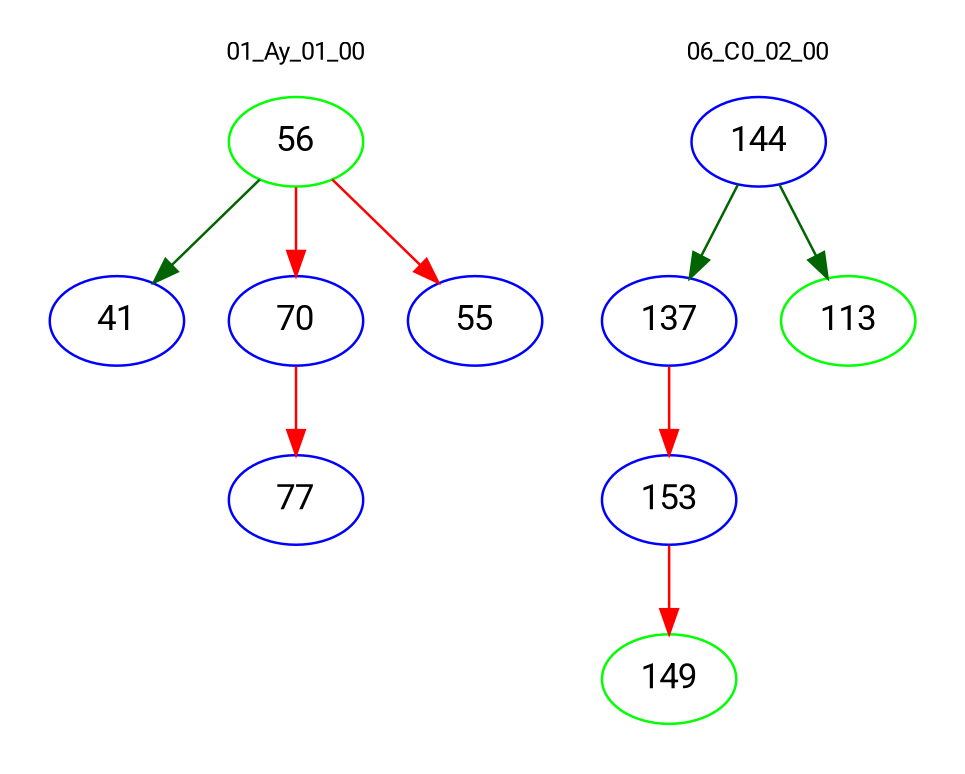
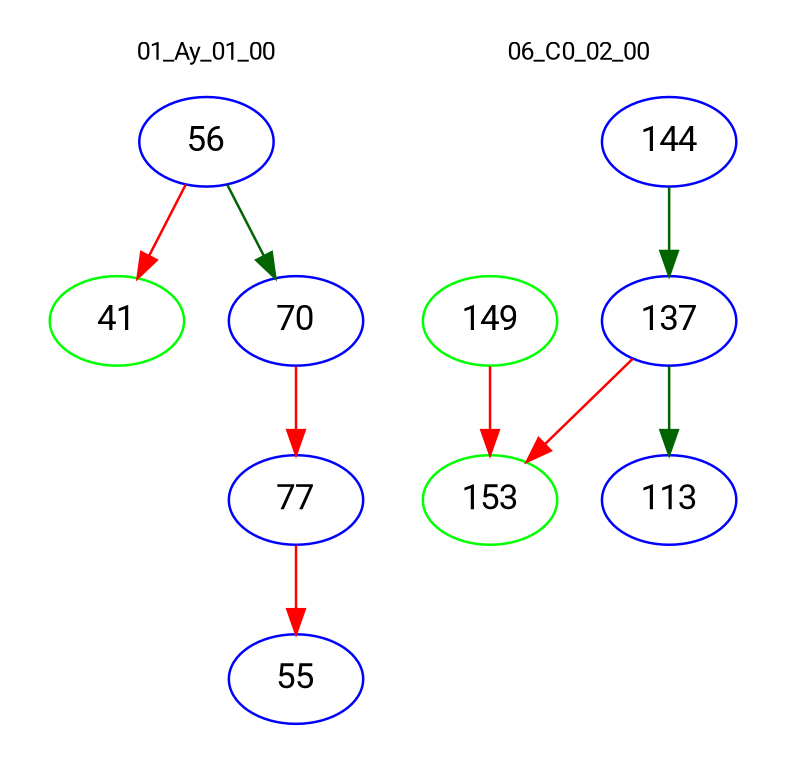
node "56": color green -> blue
edge "56" -> "70": color red -> darkgreen
edge "144" -> "113": now "137" -> "113"
edge "56" -> "41": color darkgreen -> red
edge "56" -> "55": now "77" -> "55"
node "41": color blue -> green
node "113": color green -> blue
node "153": color blue -> green
edge "153" -> "149": reversed
